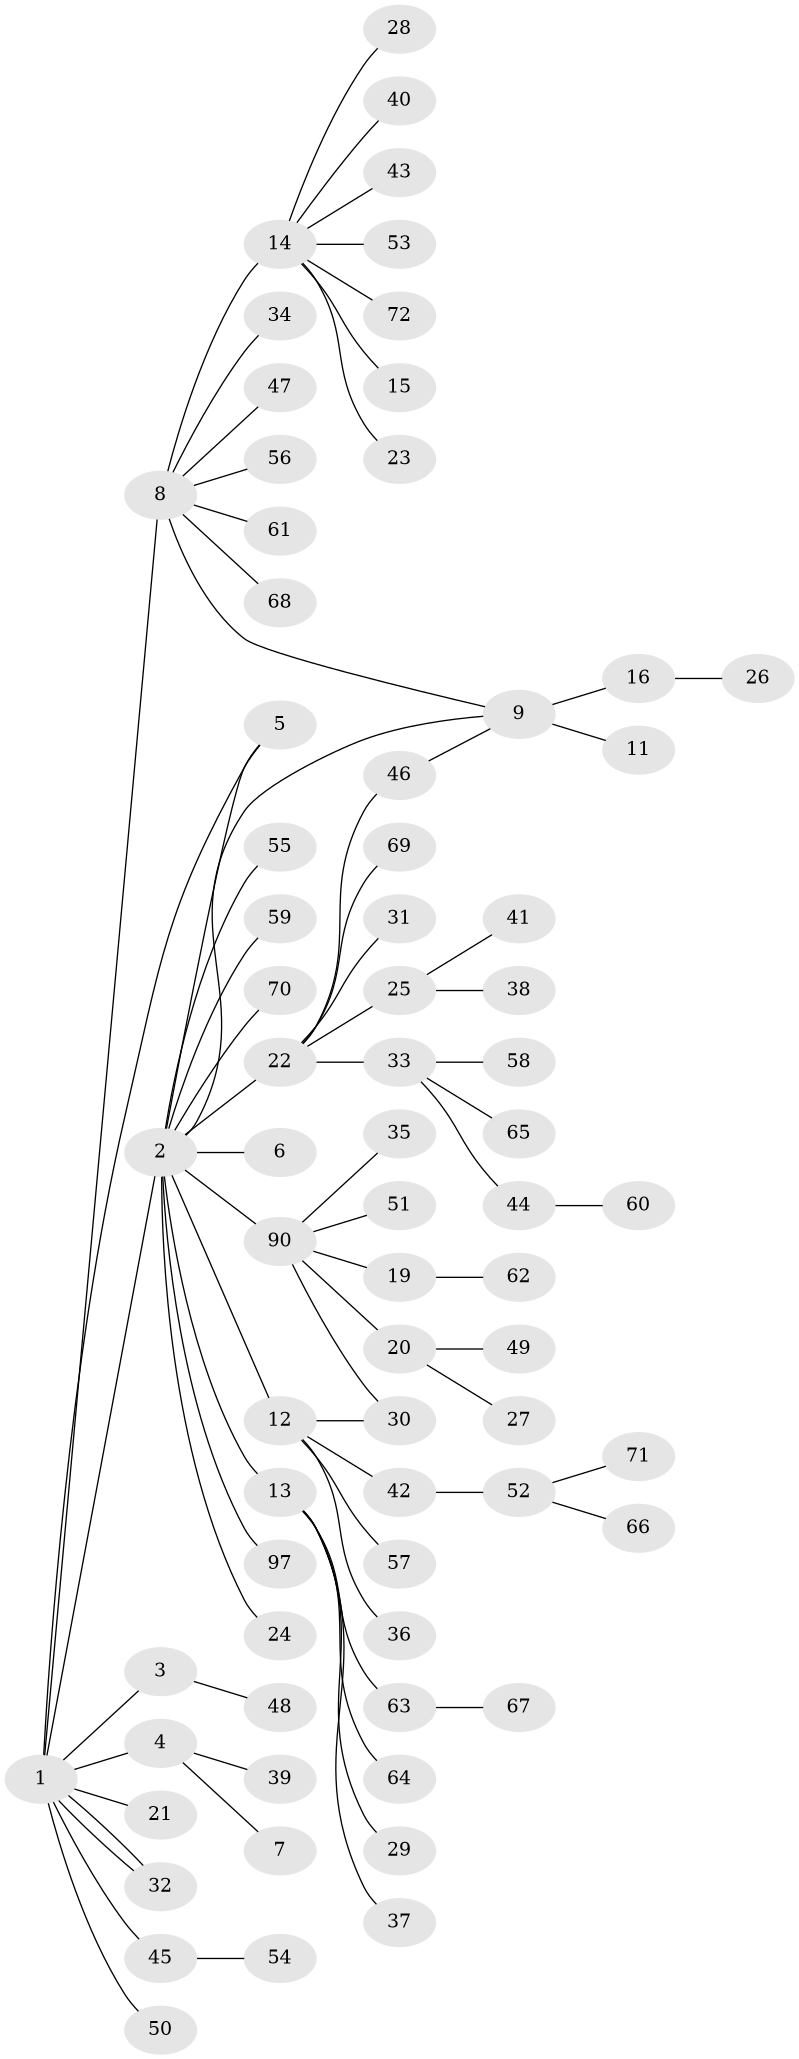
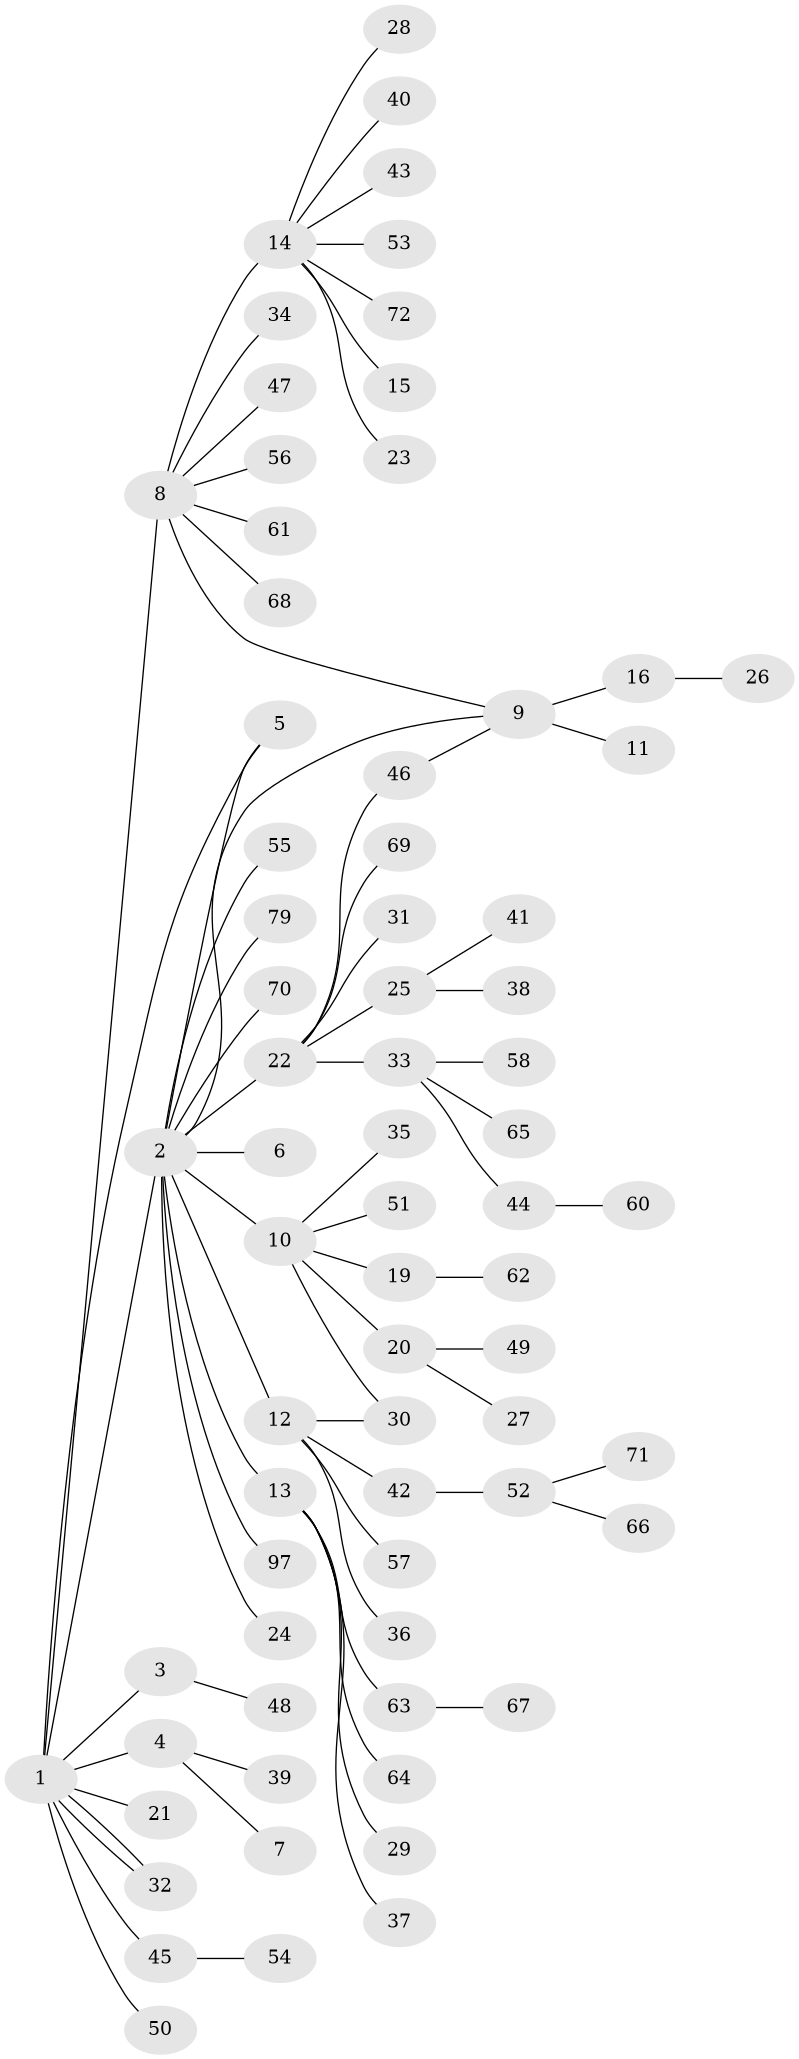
node "59": label "59" -> "79"
node "90": label "90" -> "10"
